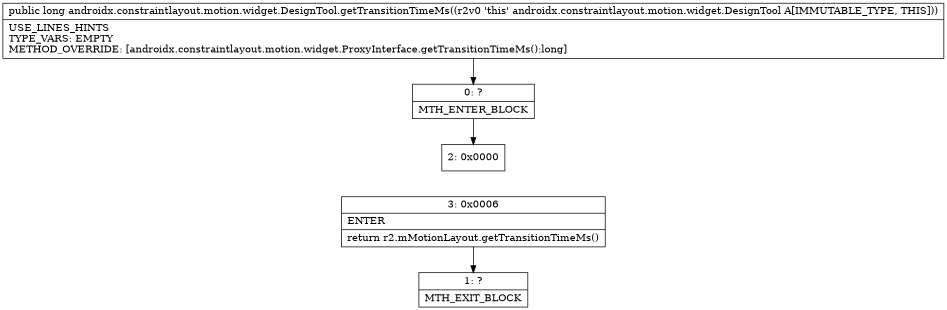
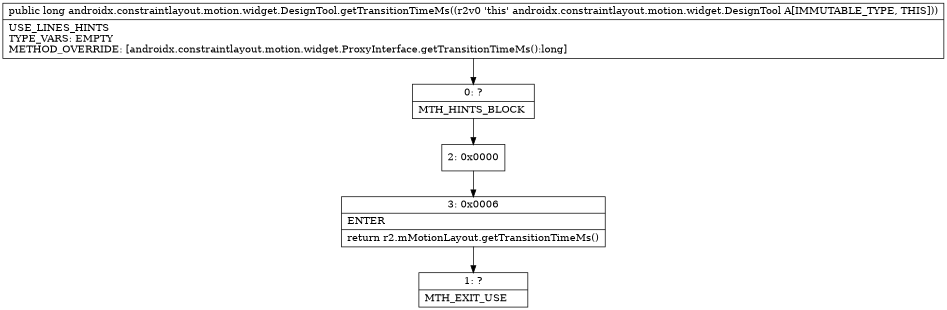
node "0: ?": text "MTH_ENTER_BLOCK" -> "MTH_HINTS_BLOCK"
edge "2: 0x0000" -> "3: 0x0006": added
node "1: ?": text "MTH_EXIT_BLOCK" -> "MTH_EXIT_USE"
